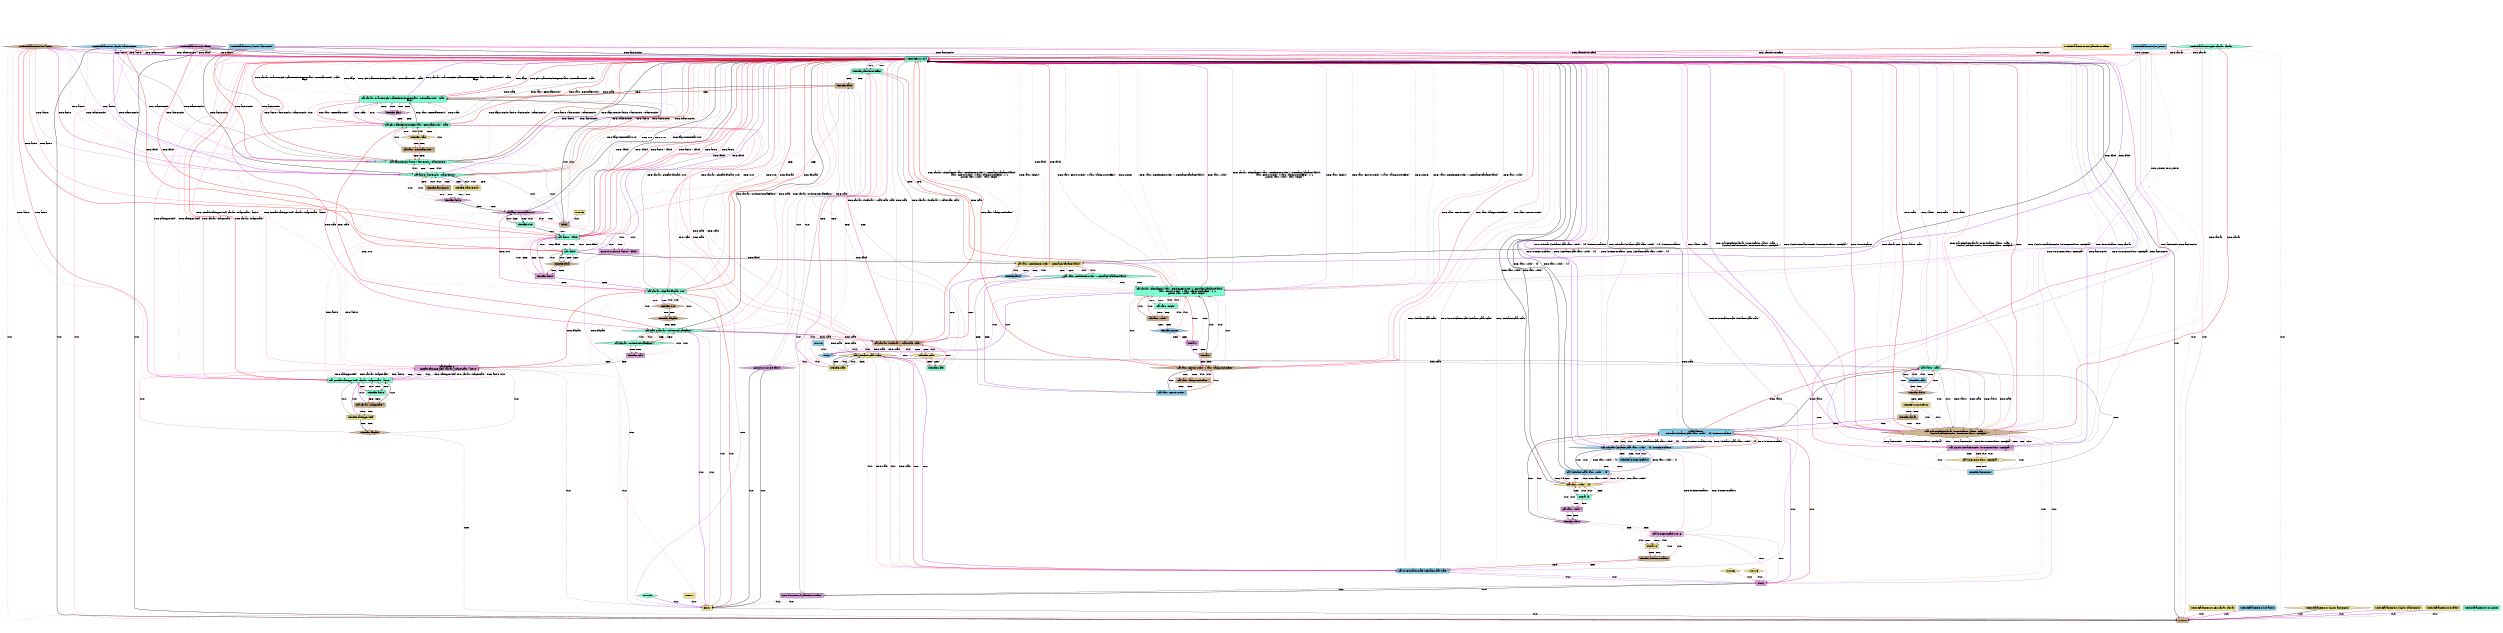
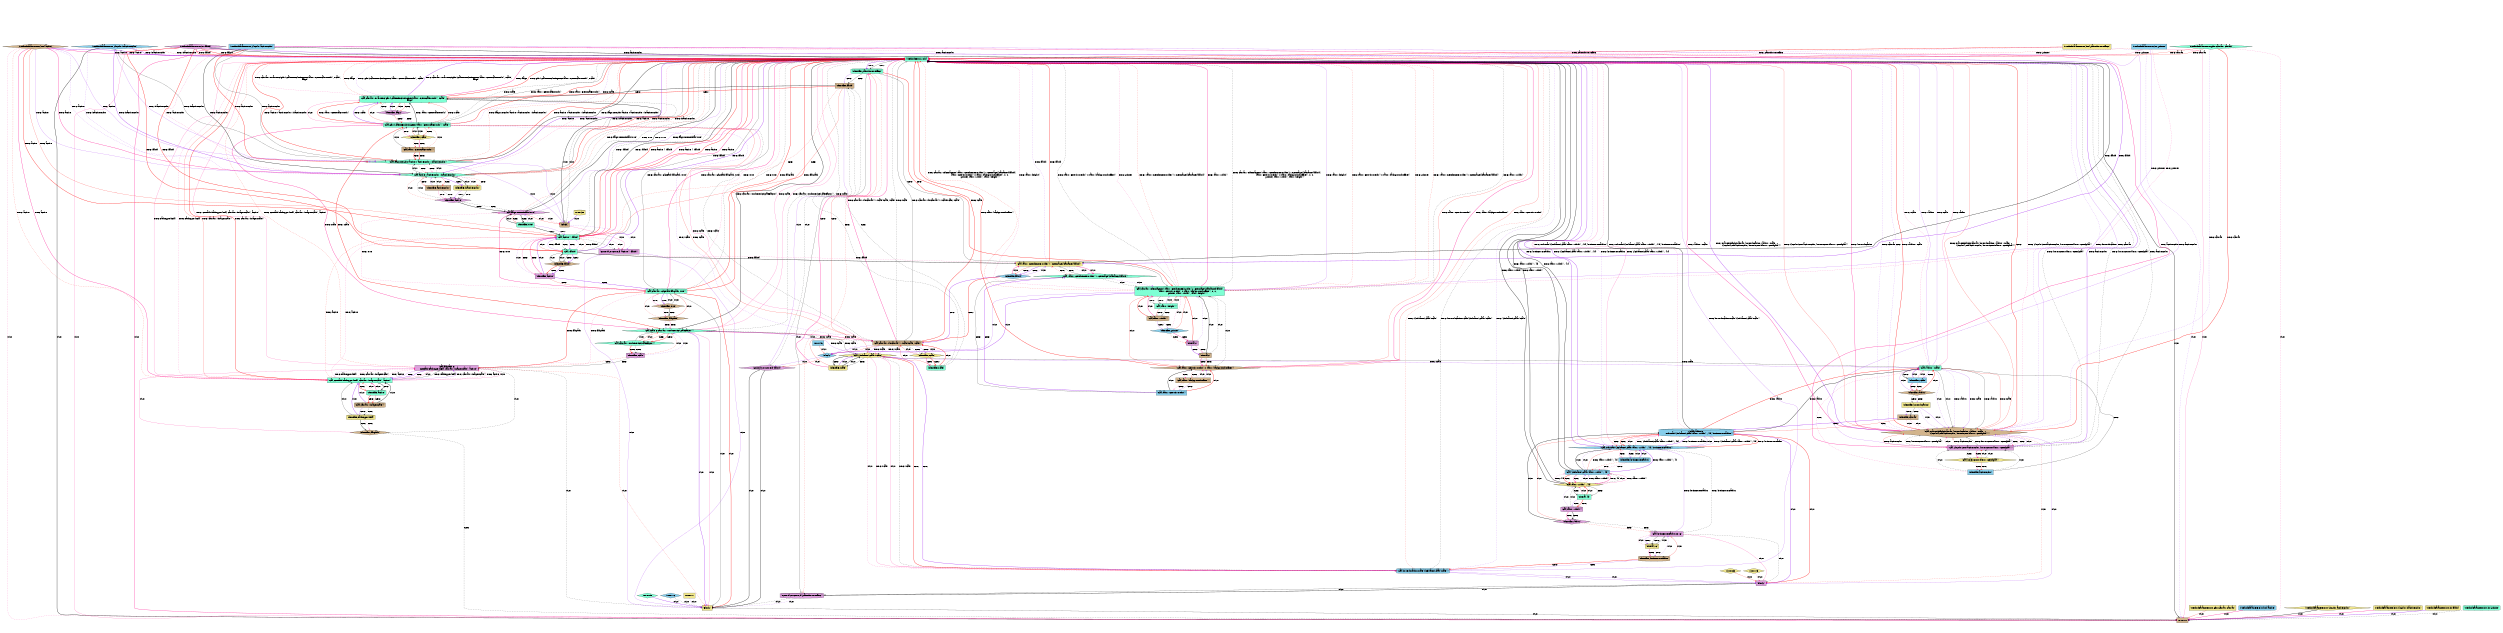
node "1000116": added
edge "(MethodParameterIn,SkColor active_color)" -> "1000100": color black -> deeppink
